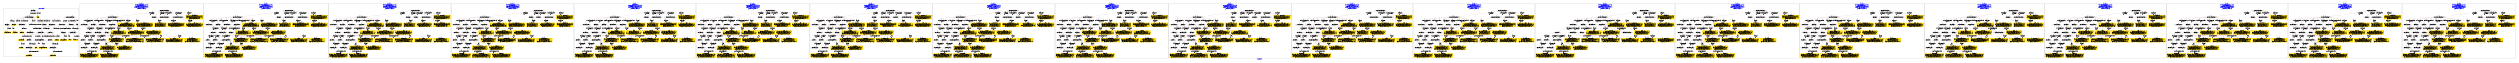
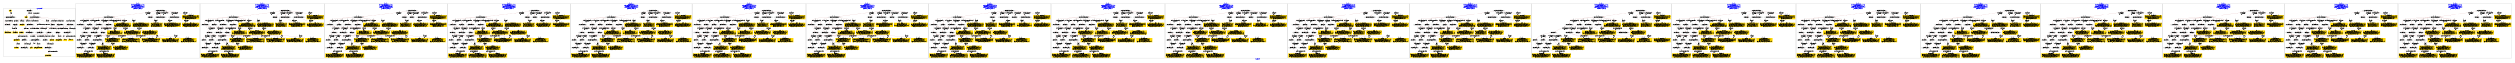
edge "E82_Actor_Appellation2" -> "Title": reversed
node "Title": fillcolor lightgray -> gold
edge "E52_Time-Span4" -> "DateOfWork": label "P100i_died_in" -> "P82_at_some_time_within"
node "ArtistDiedDate": removed
